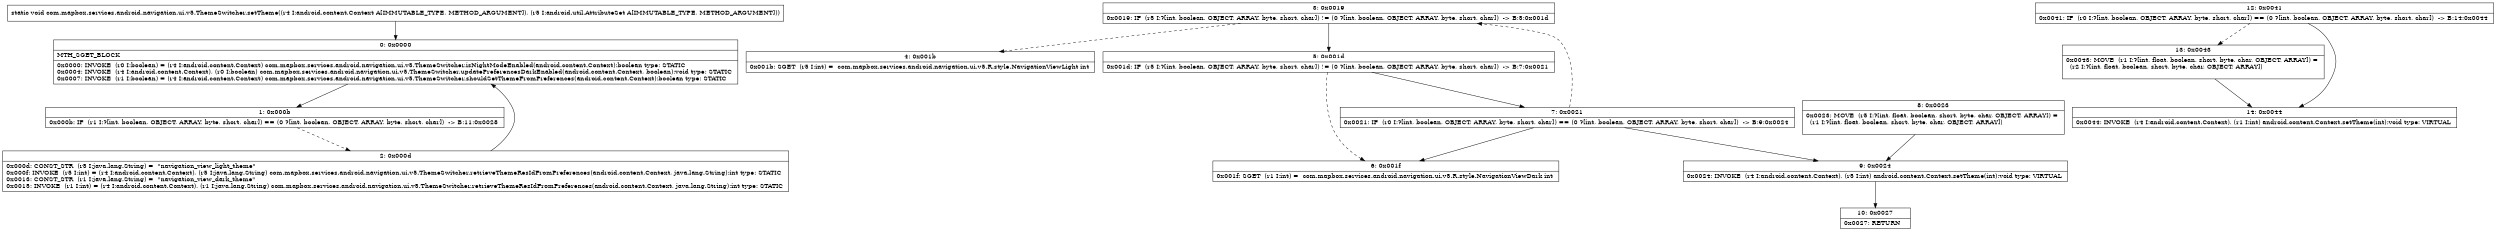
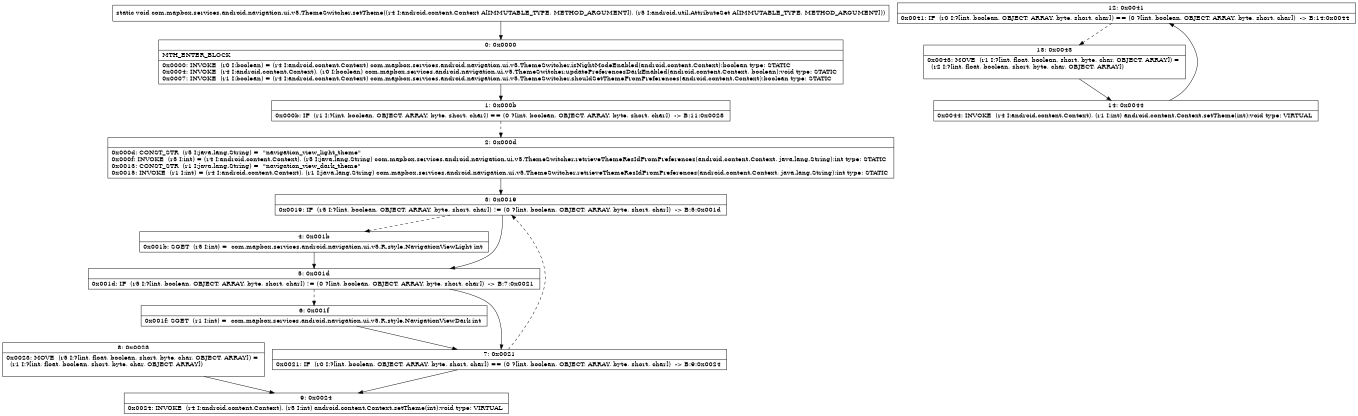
node "0: 0x0000": text "MTH_SGET_BLOCK" -> "MTH_ENTER_BLOCK"
edge "12: 0x0041" -> "14: 0x0044": reversed
edge "2: 0x000d" -> "0: 0x0000": now "2: 0x000d" -> "3: 0x0019"
edge "7: 0x0021" -> "6: 0x001f": reversed
node "10: 0x0027": removed
edge "4: 0x001b" -> "5: 0x001d": added
